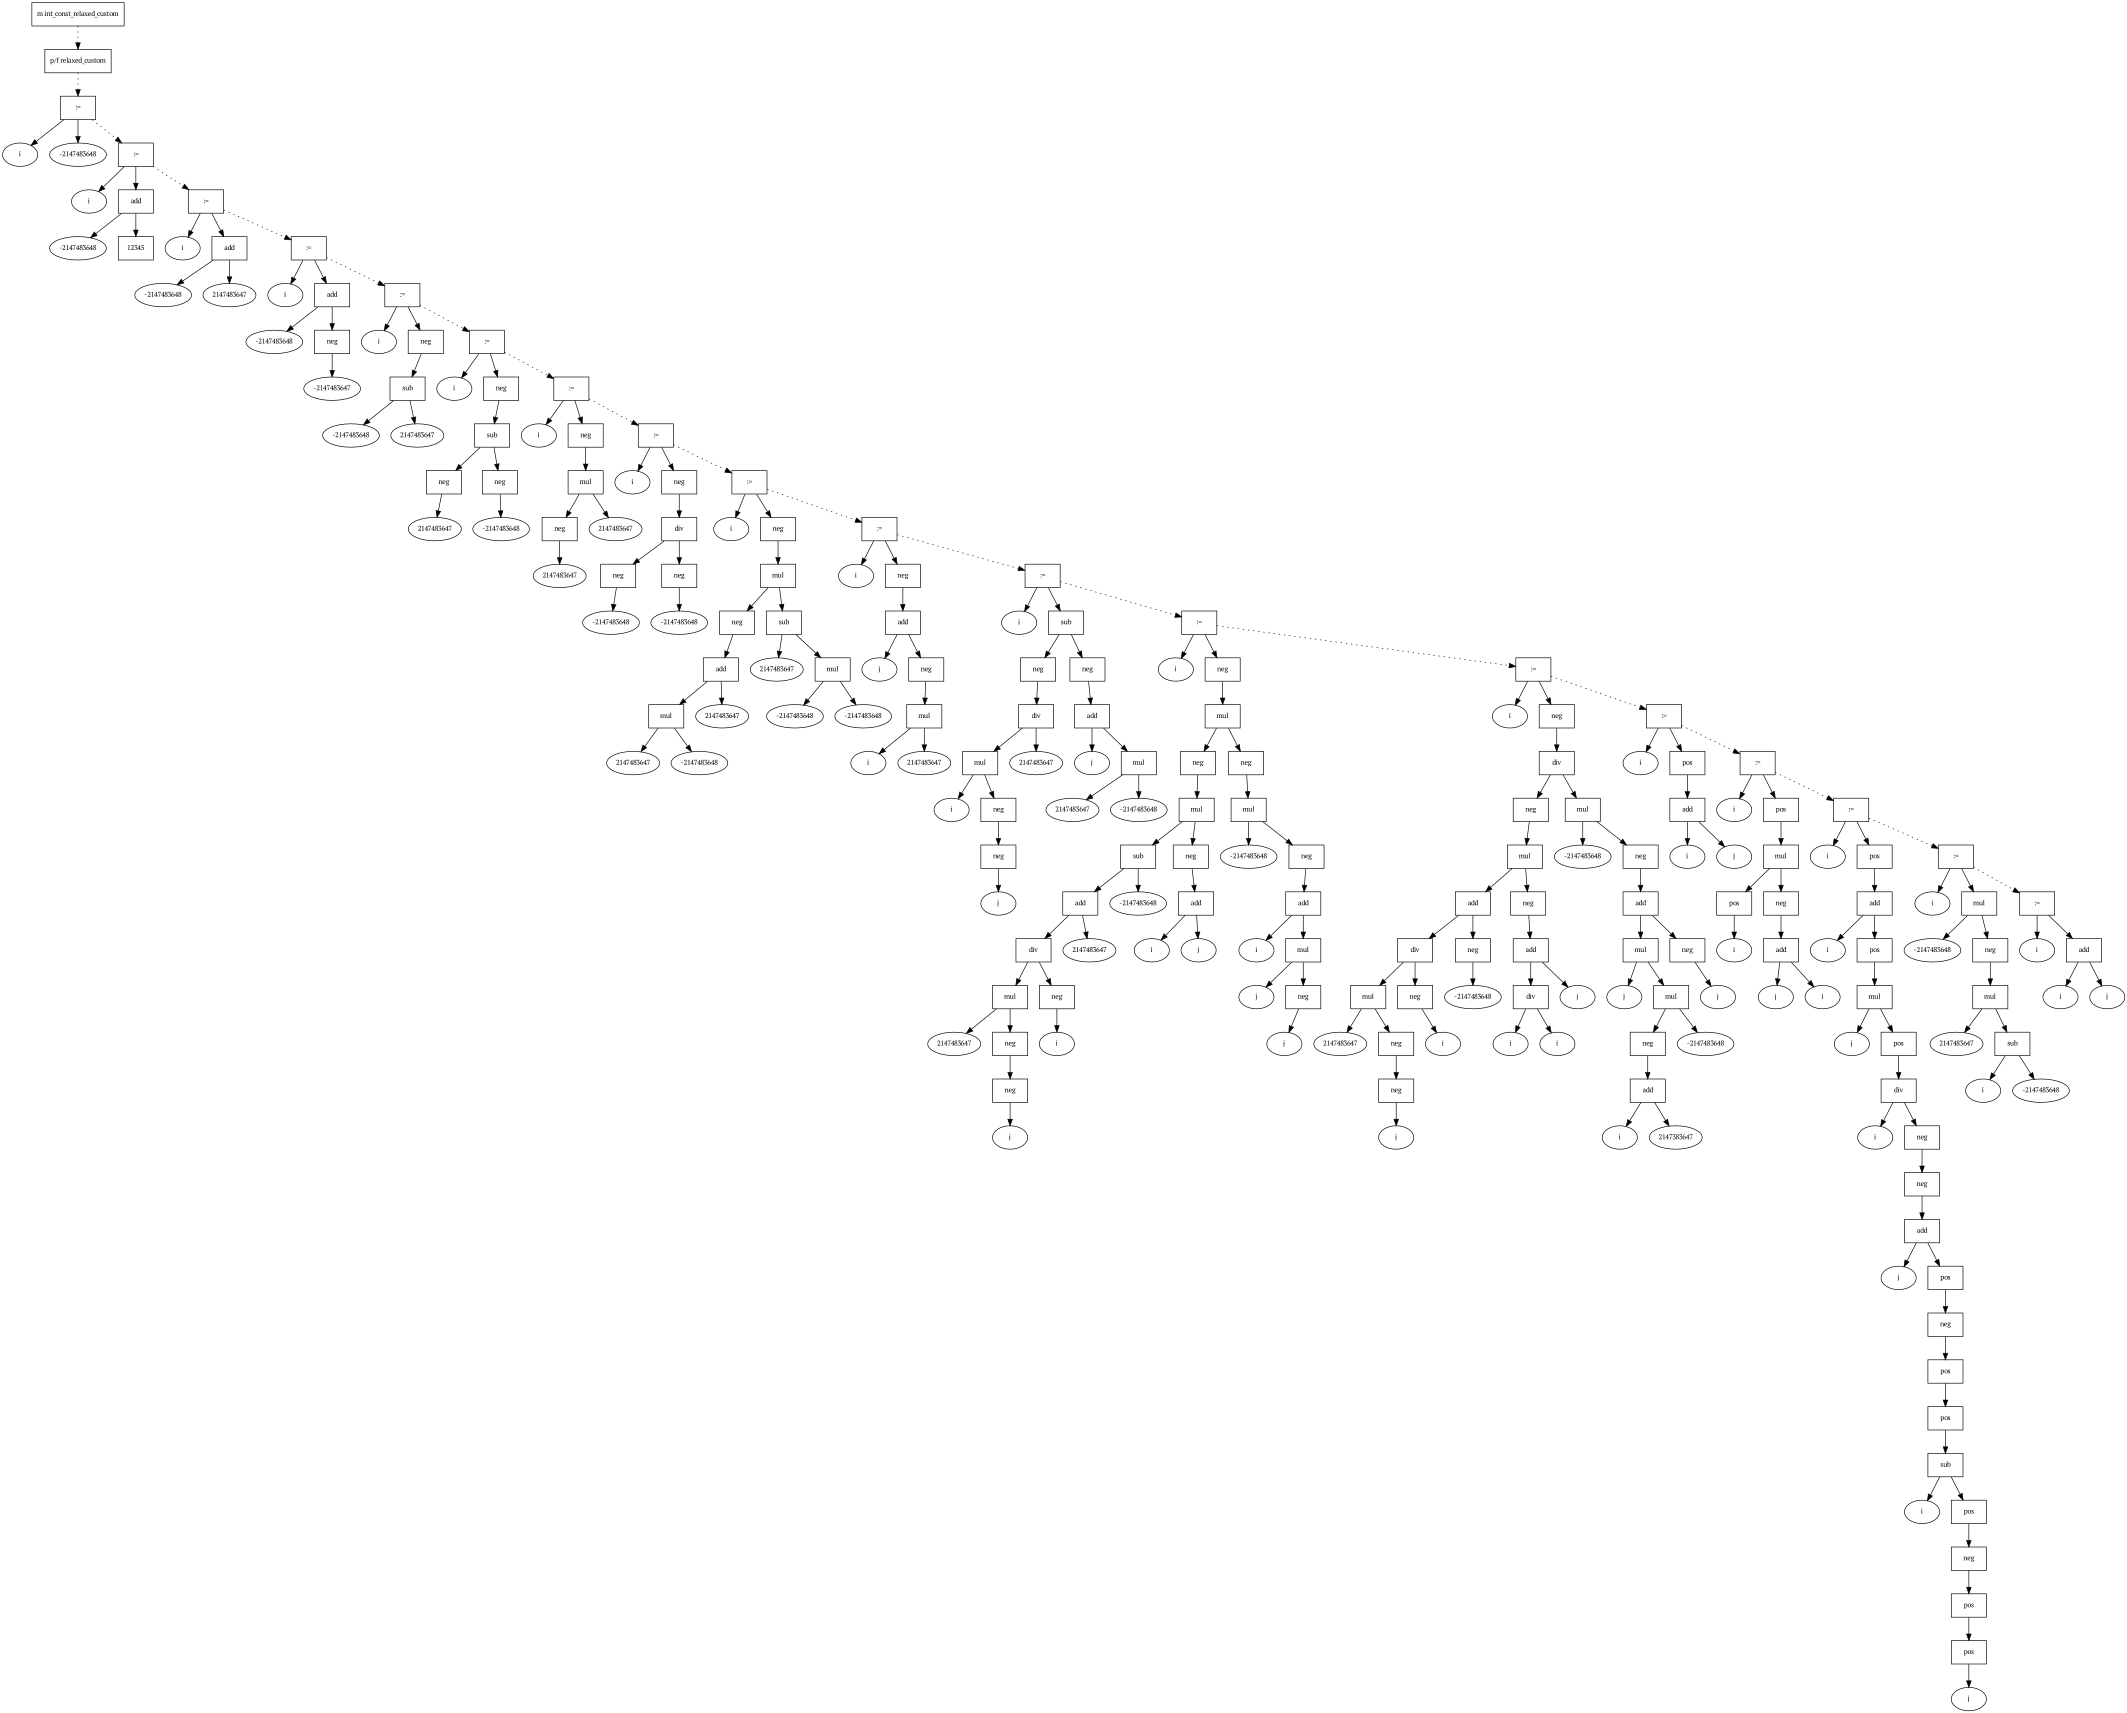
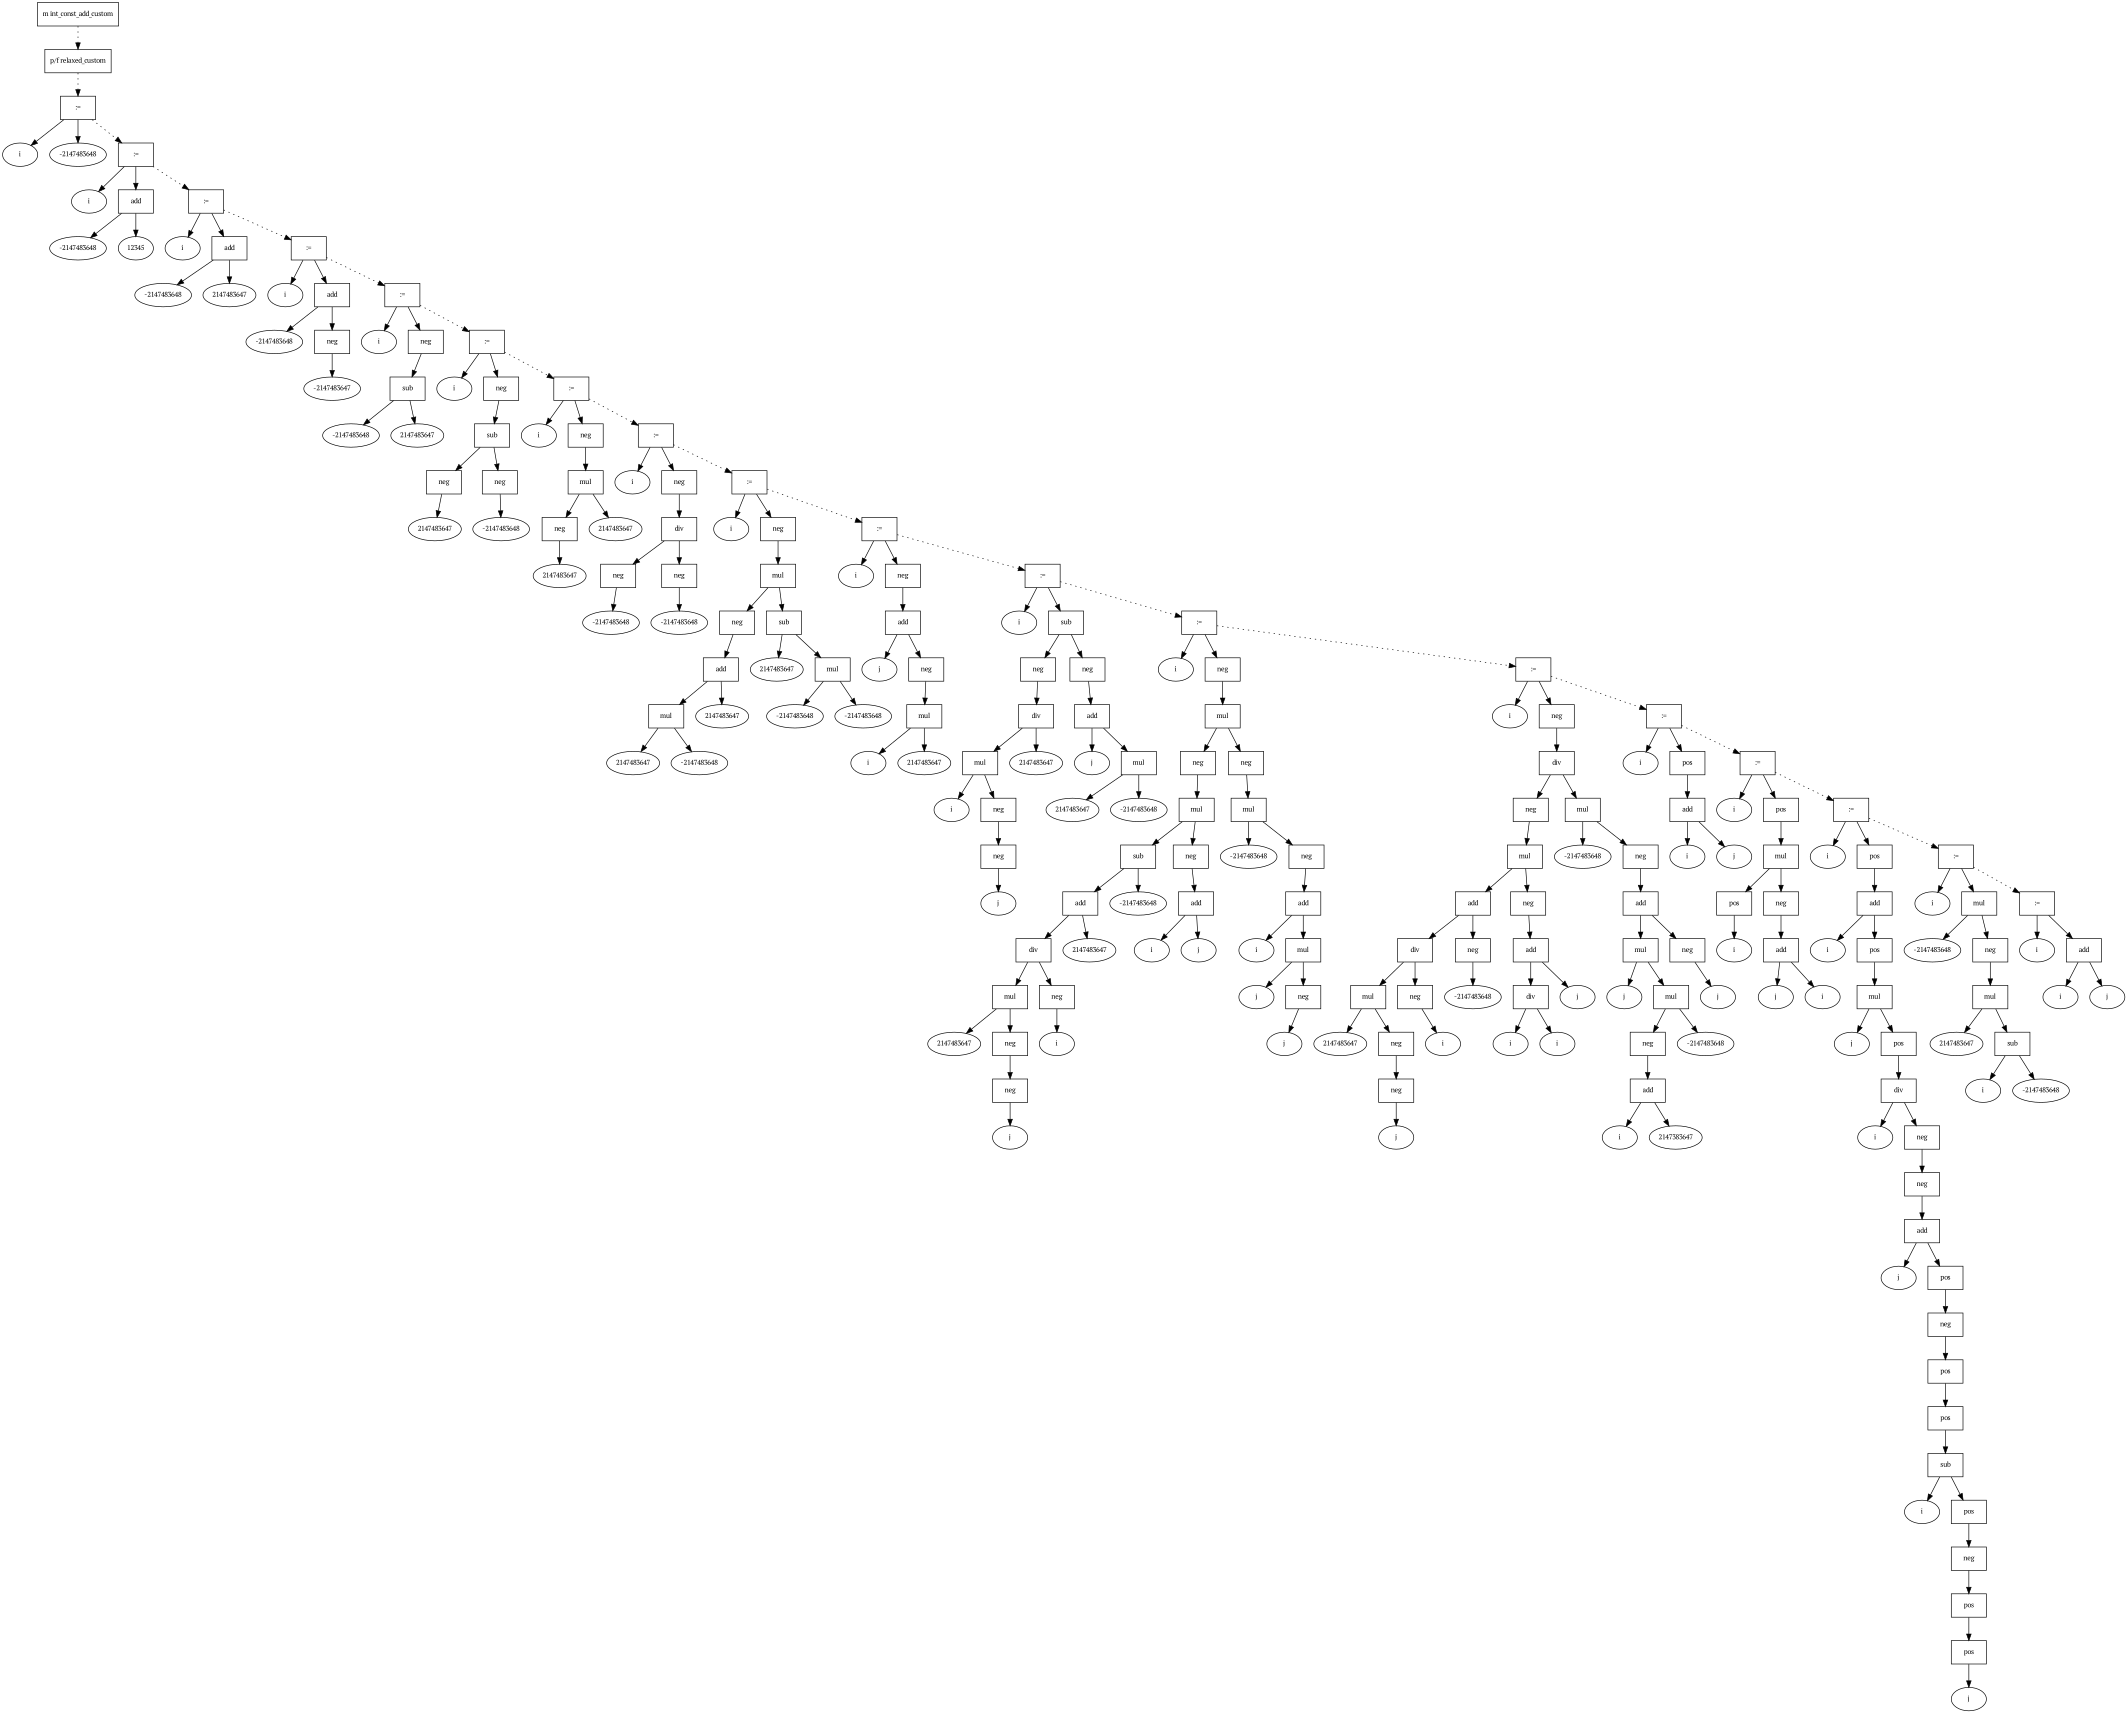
node "m int_const_relaxed_custom": label "m int_const_relaxed_custom" -> "m int_const_add_custom"
node "12345": shape box -> ellipse
